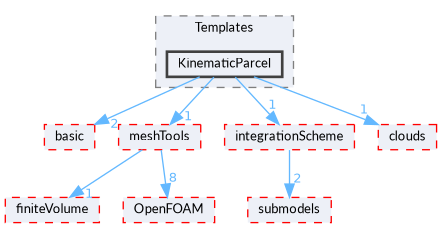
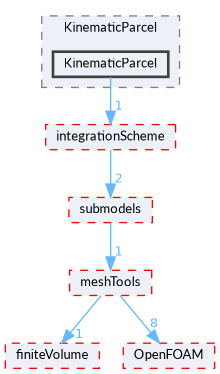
cluster "Templates": label "Templates" -> "KinematicParcel"
edge "KinematicParcel" -> "meshTools": now "submodels" -> "meshTools"
node "basic": removed
node "clouds": removed
